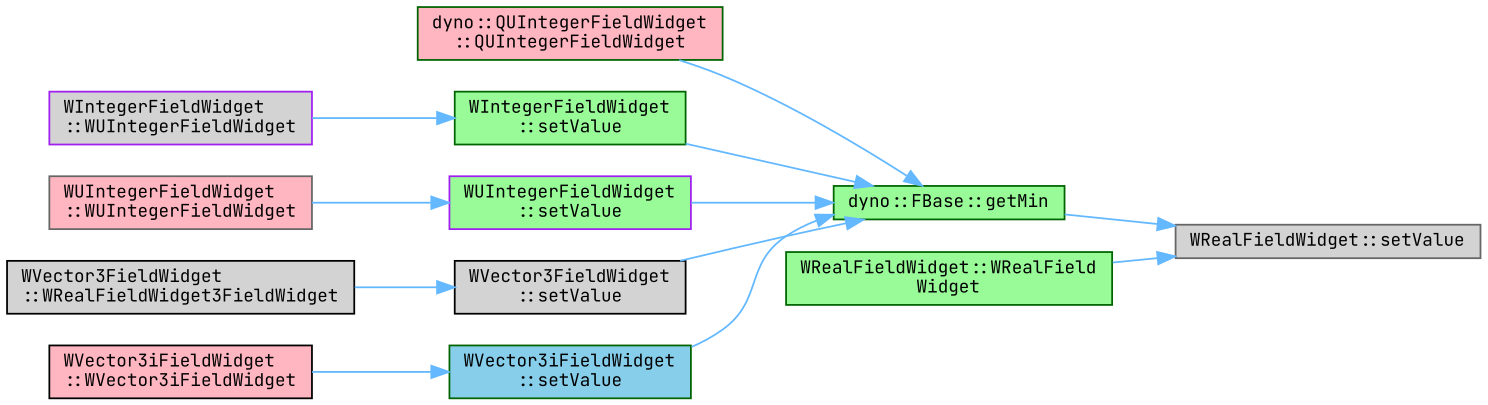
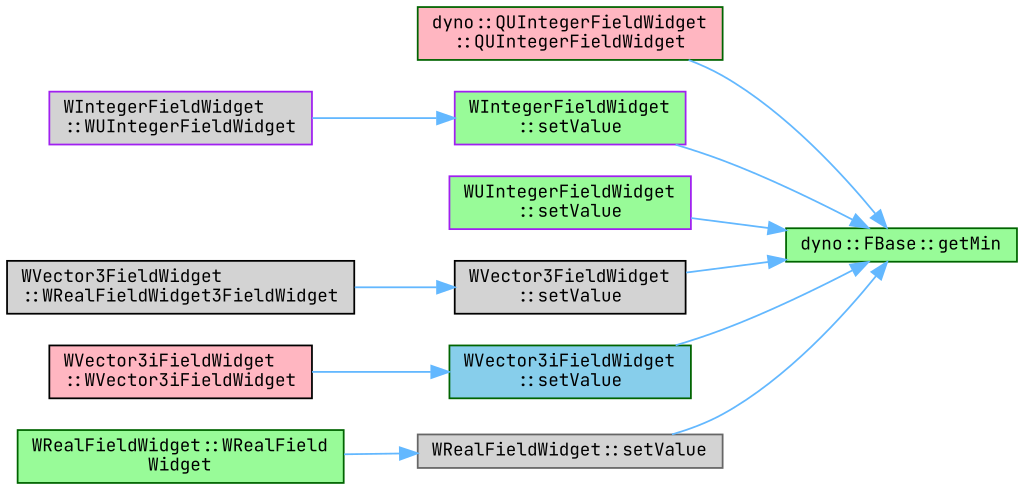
node "WIntegerFieldWidget ::setValue": color darkgreen -> purple
node "WUIntegerFieldWidget ::WUIntegerFieldWidget": removed
edge "dyno::FBase::getMin" -> "WRealFieldWidget::setValue": reversed
